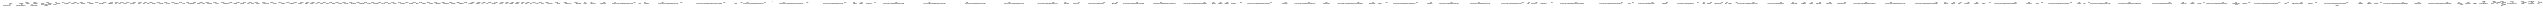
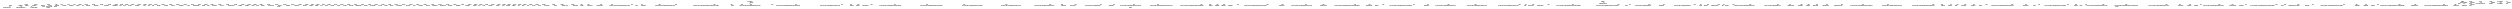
edge "NULL" -> "omtds:MorphologicalAnnotation": reversed
